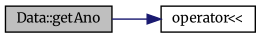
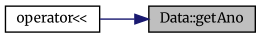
edge "Data::getAno" -> "operator<<": reversed
